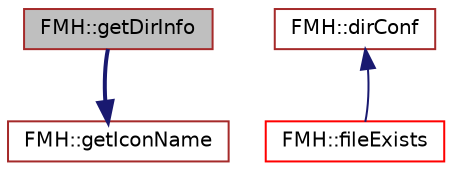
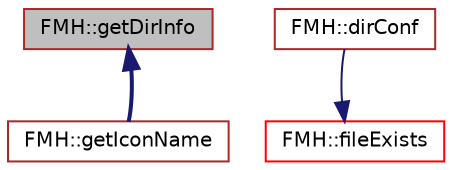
edge "FMH::getDirInfo" -> "FMH::getIconName": reversed
edge "FMH::fileExists" -> "FMH::dirConf": reversed
